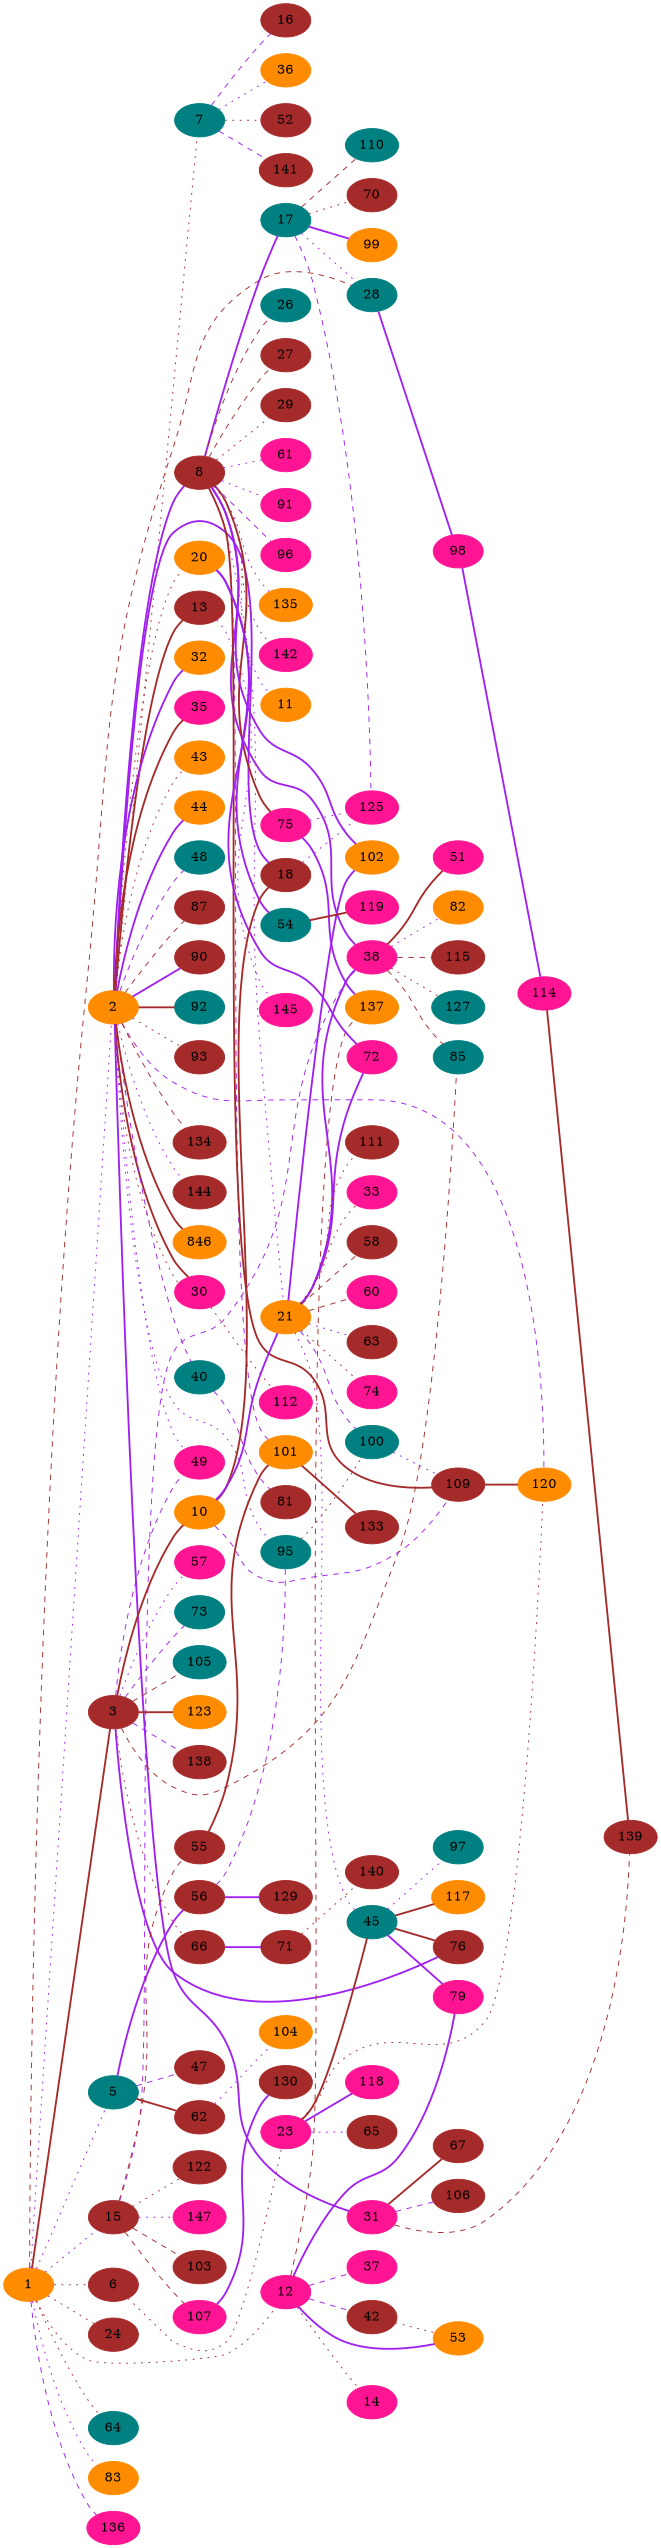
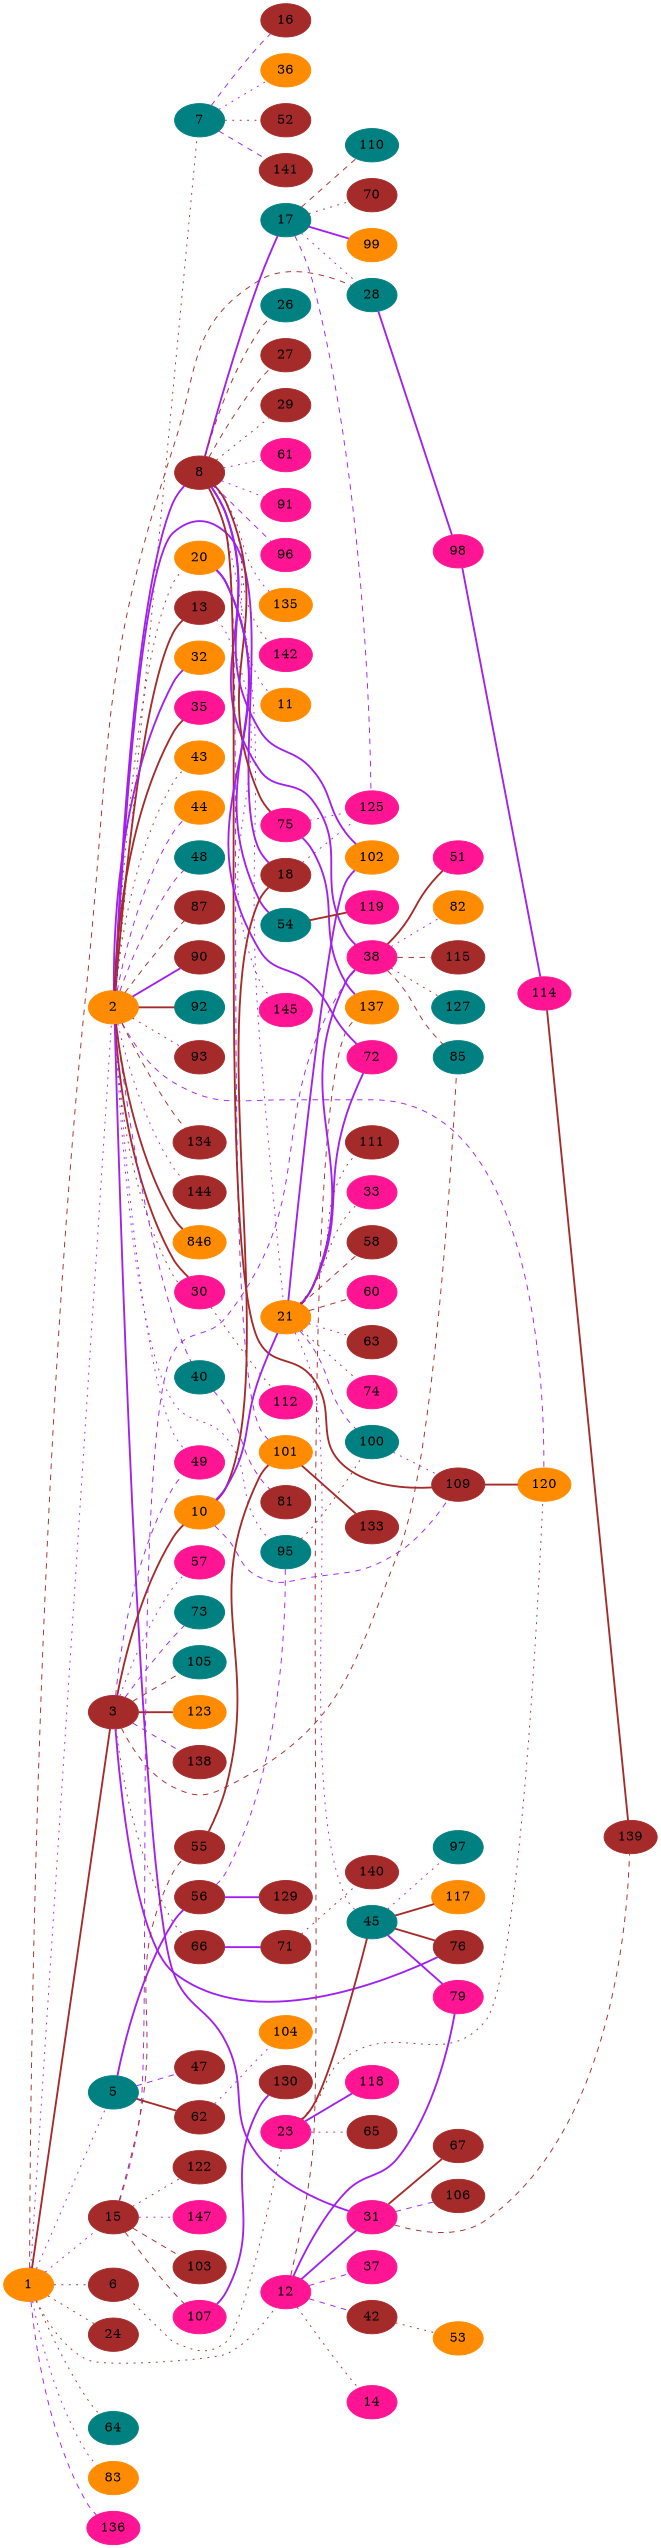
edge "44" -- "2": style bold -> dashed
edge "12" -- "53": now "12" -- "31"
